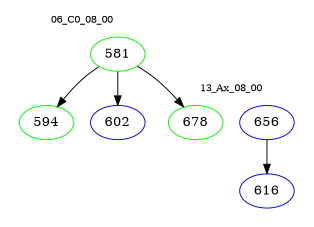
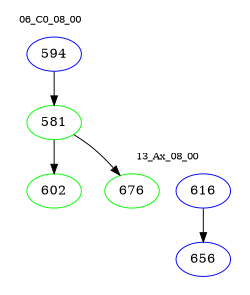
edge "581" -> "594": reversed
node "594": color green -> blue
node "602": color blue -> green
node "678": label "678" -> "676"
edge "656" -> "616": reversed
